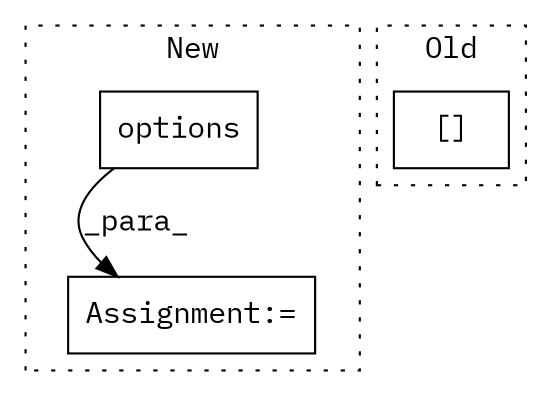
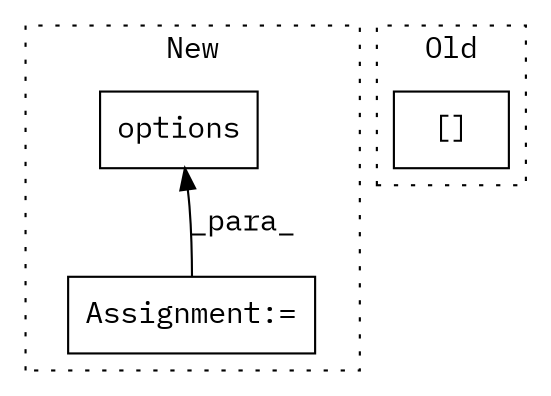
edge "options" -> "Assignment:=": reversed
